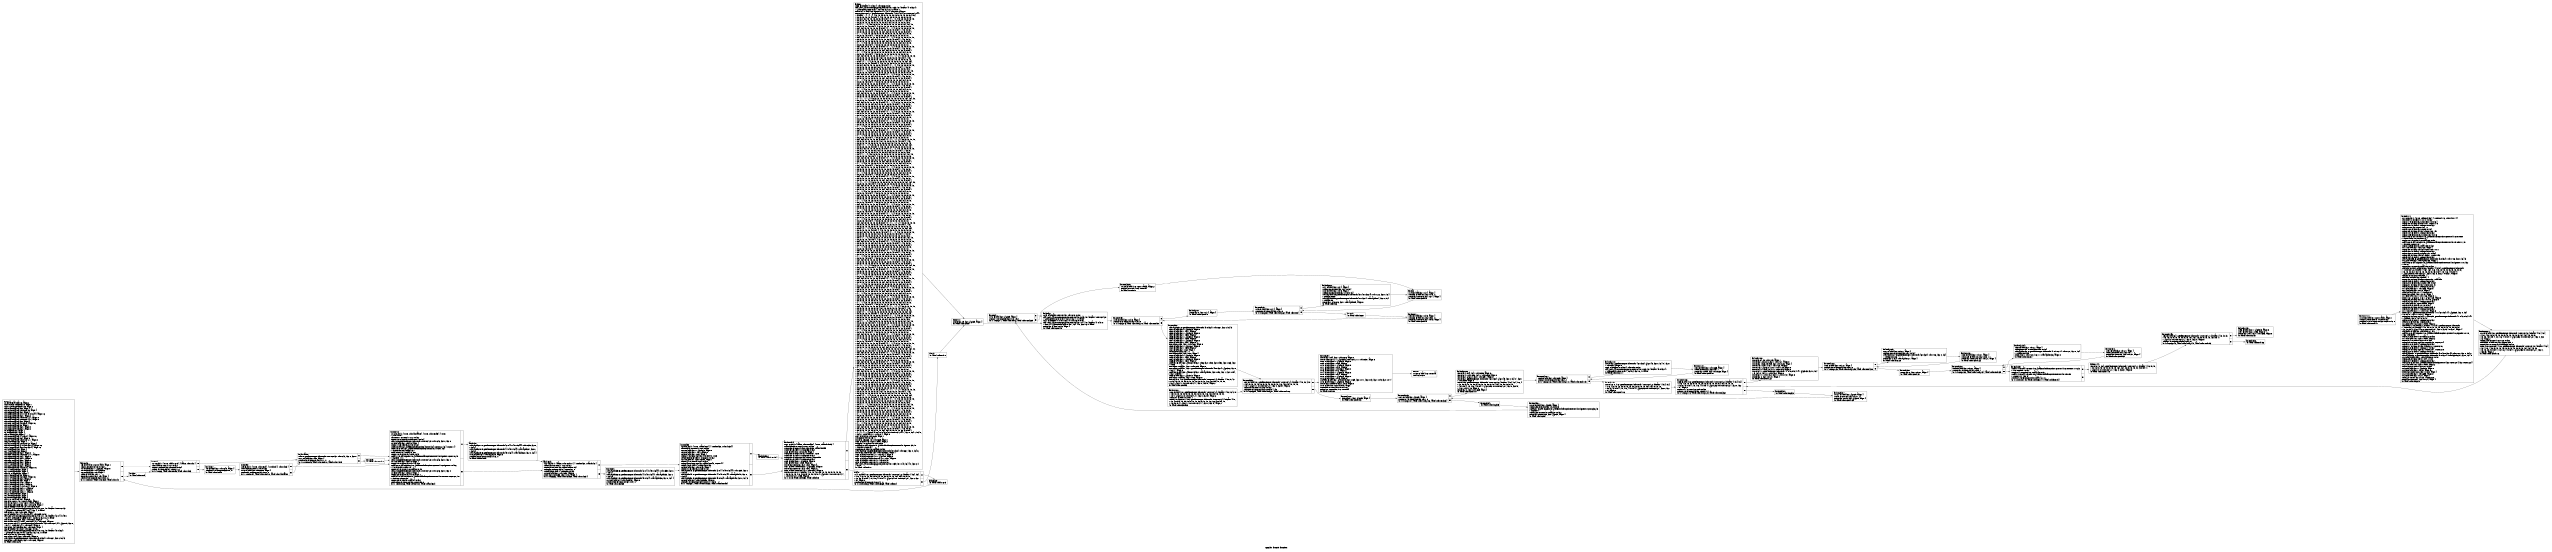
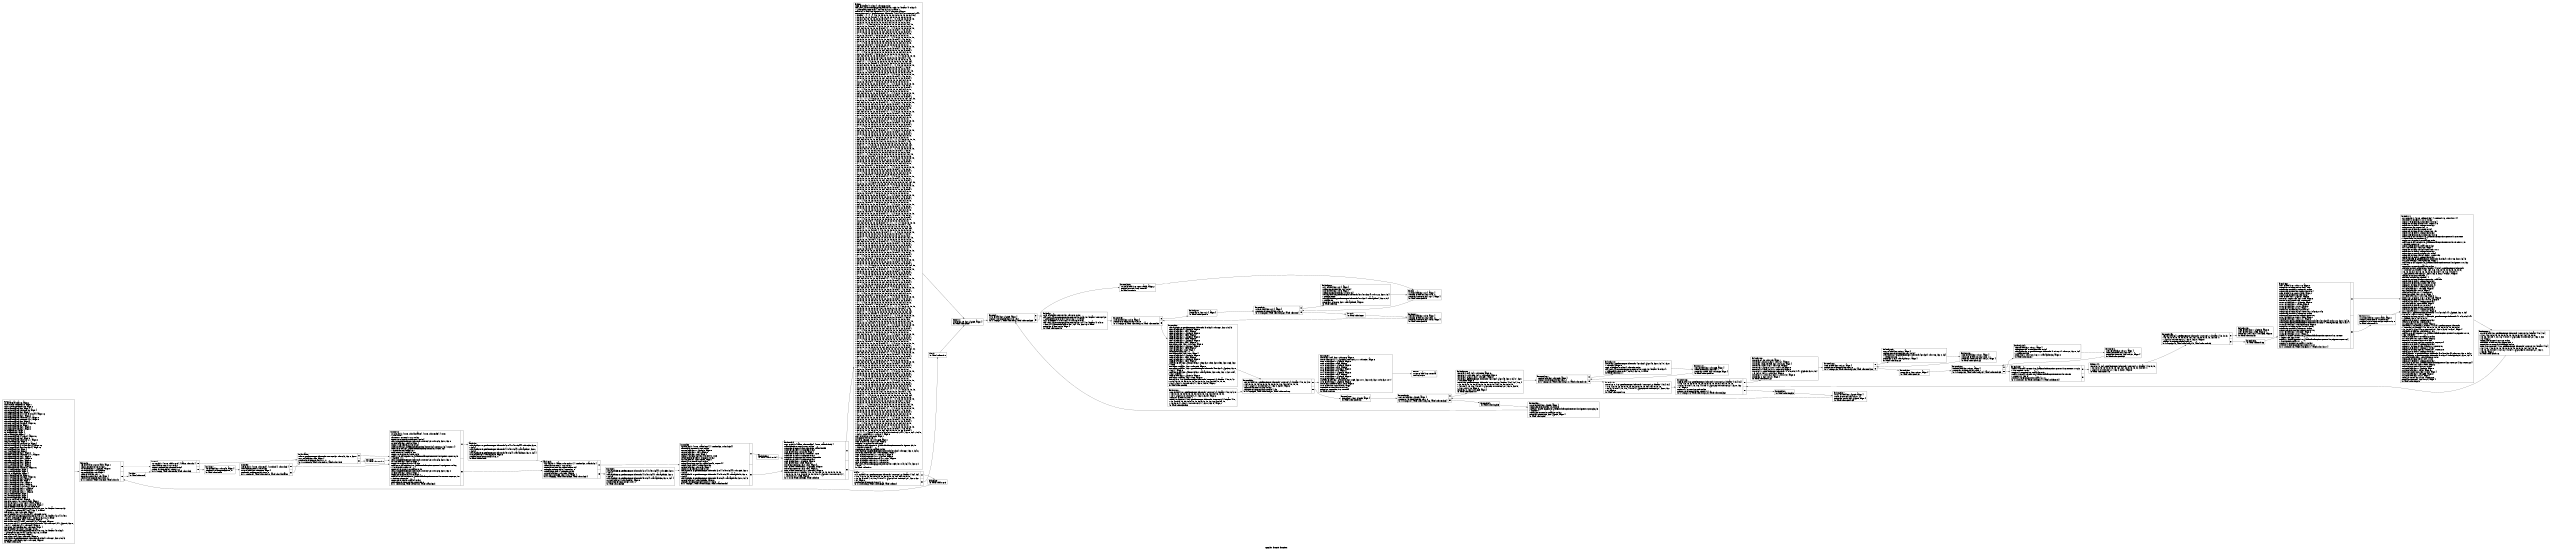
node "if.end156:": added
edge "if.end70:" -> "for.body:": now "if.end70:" -> "for.cond:"
node "if.then:": text "%35 = load i16* %p_11.addr, align 2" -> "%35 = load i16* %p_11.for, align 2"
